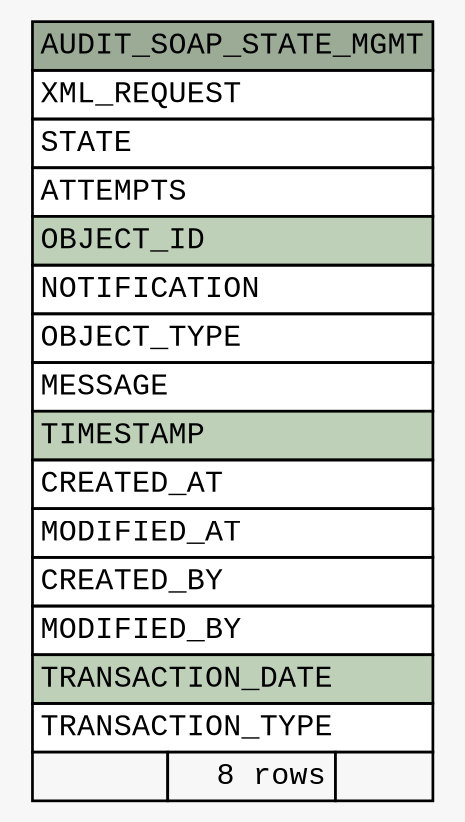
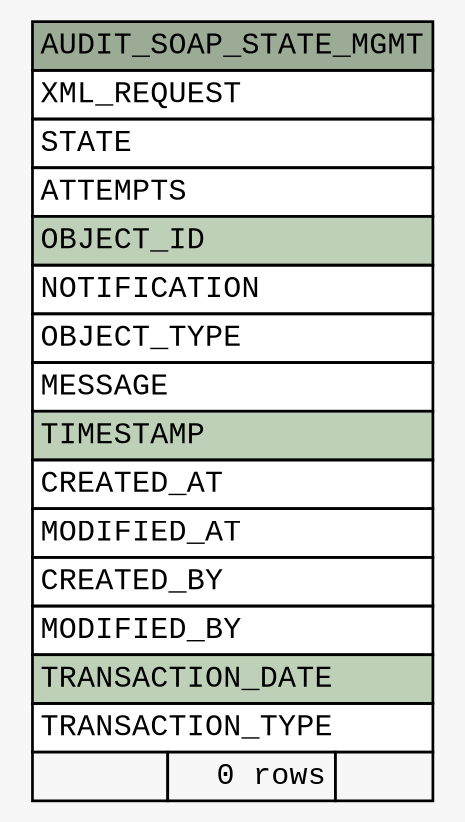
node "AUDIT_SOAP_STATE_MGMT": text "8 rows" -> "0 rows"
